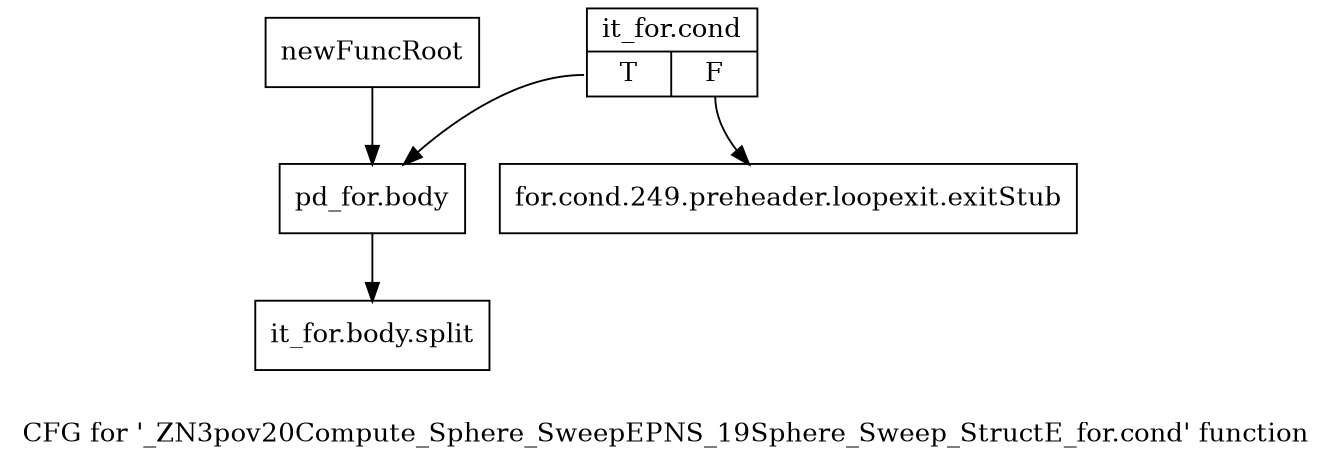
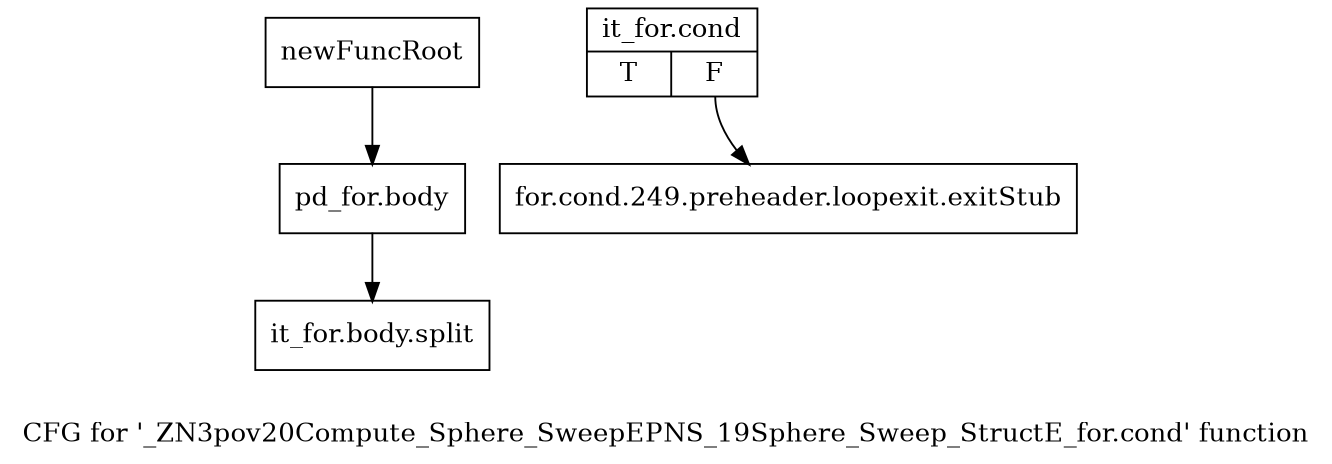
edge "it_for.cond" -> "pd_for.body": removed
